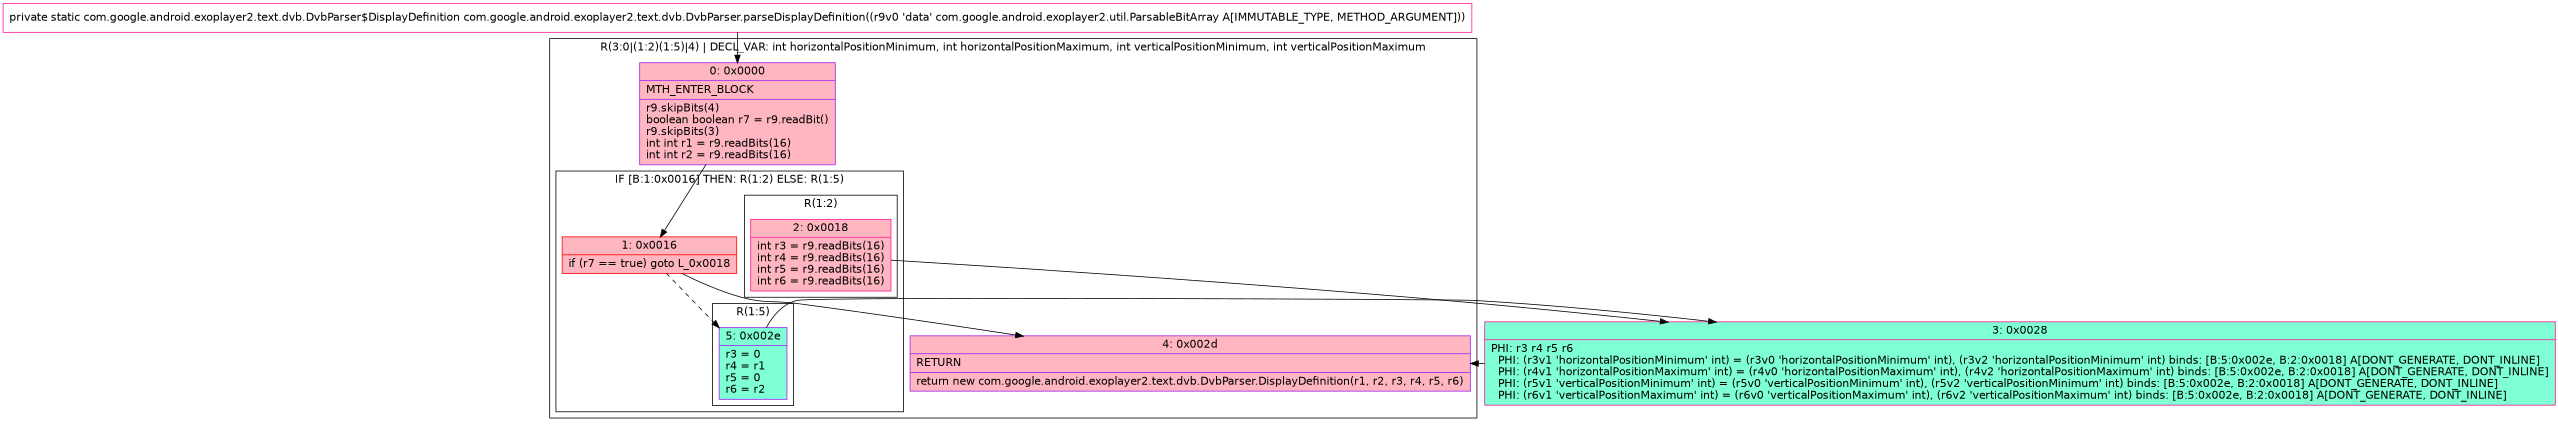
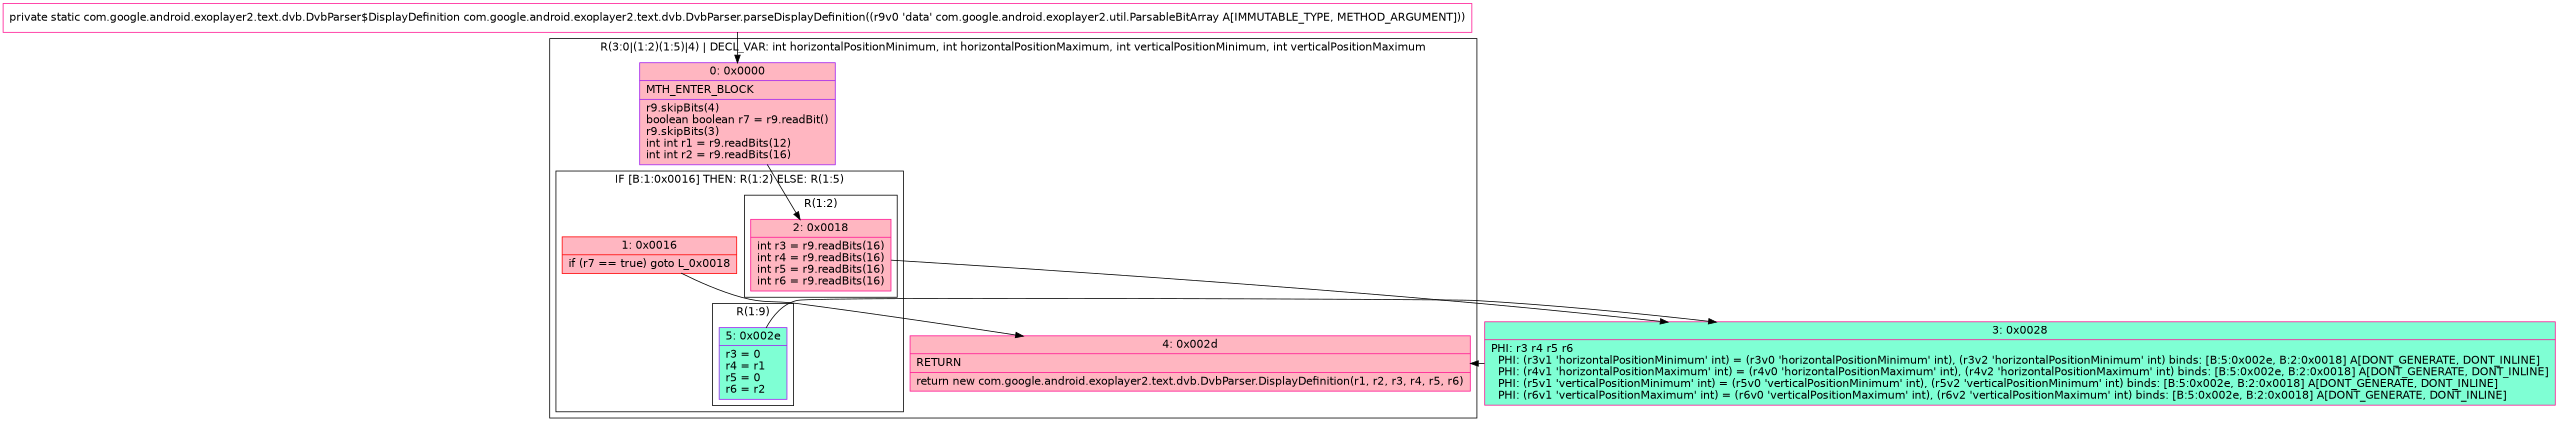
node "0: 0x0000": text "int int r1 = r9.readBits(16)" -> "int int r1 = r9.readBits(12)"
edge "0: 0x0000" -> "1: 0x0016": now "0: 0x0000" -> "2: 0x0018"
edge "1: 0x0016" -> "5: 0x002e": removed
cluster "R(1:5)": label "R(1:5)" -> "R(1:9)"
node "4: 0x002d": color purple -> deeppink
